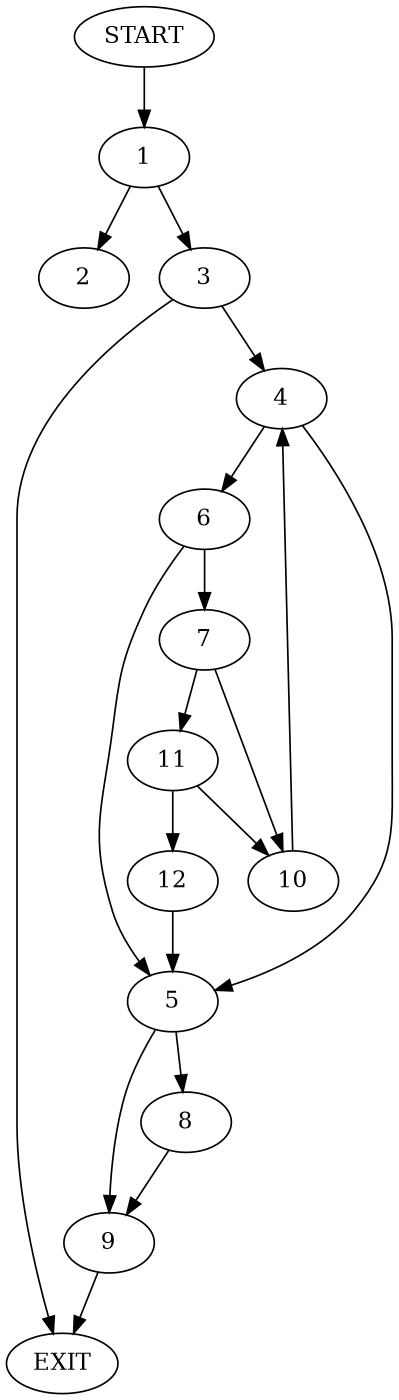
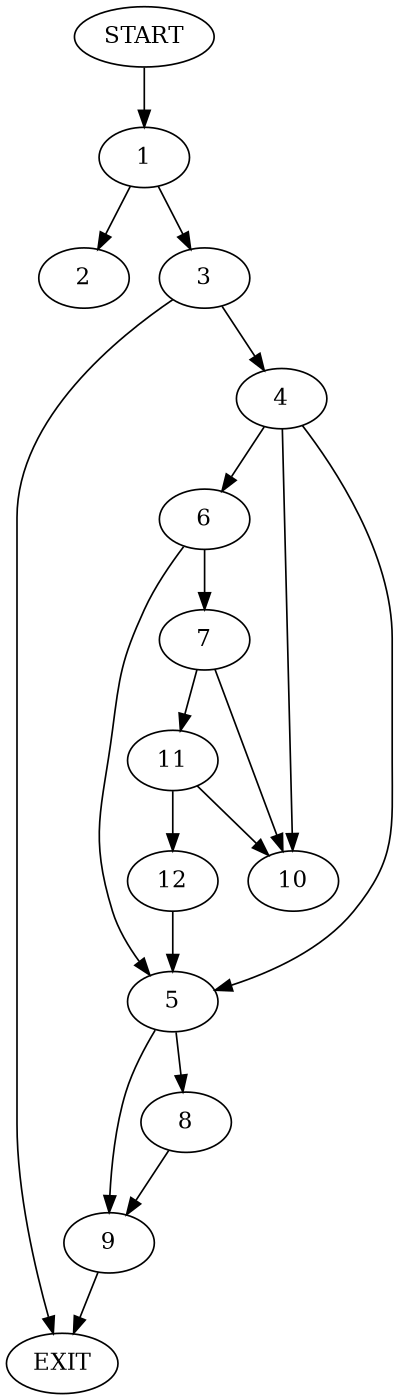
edge "10" -> "4": reversed
